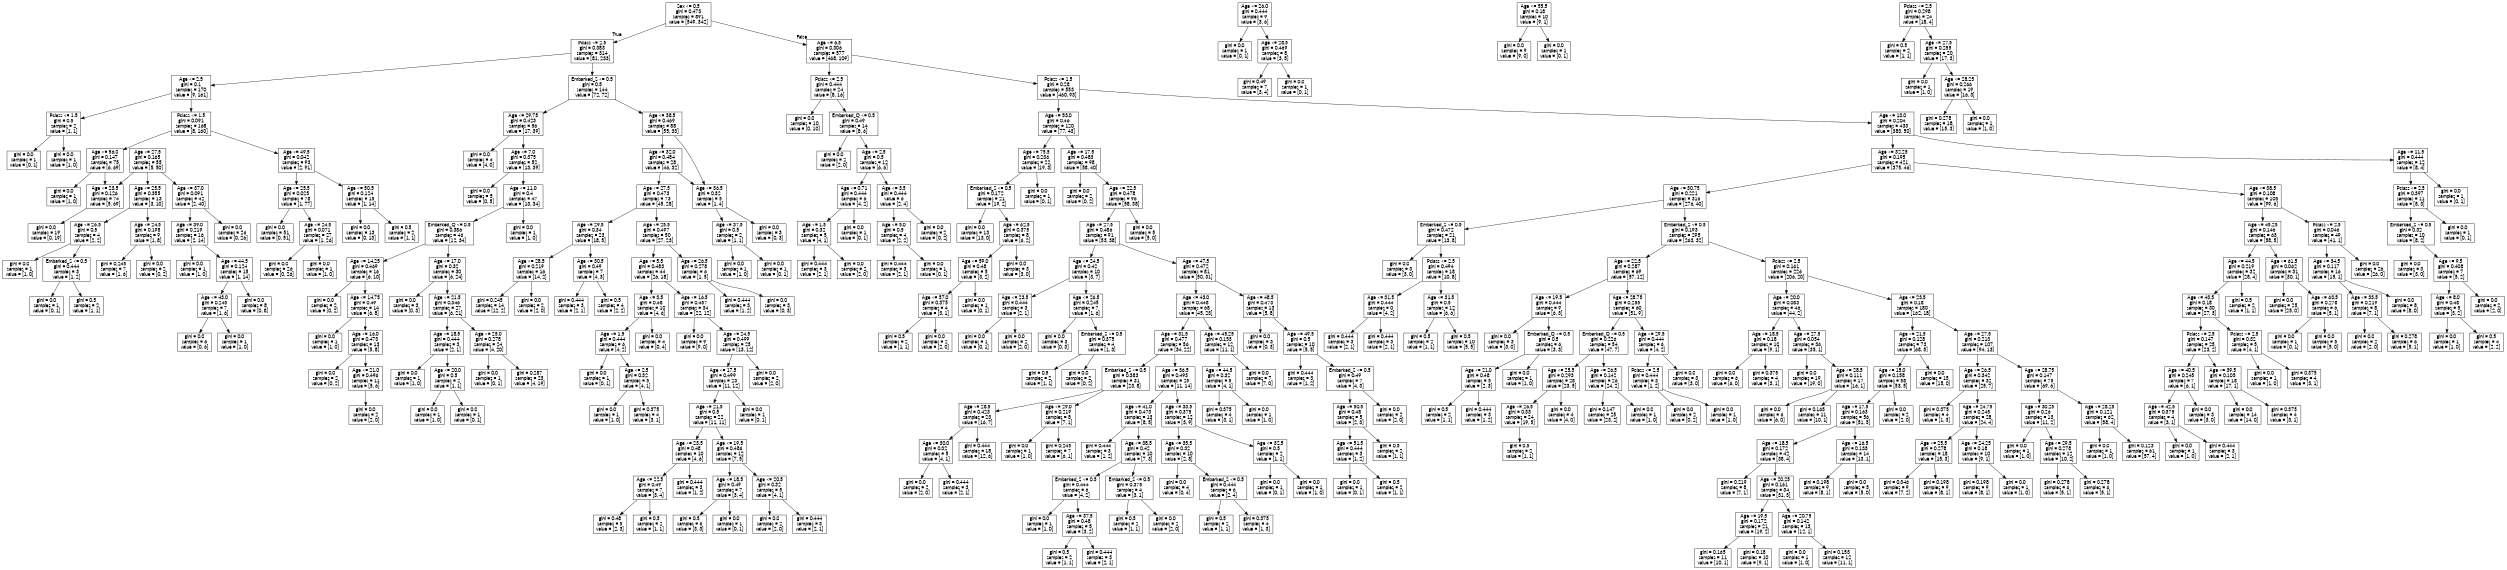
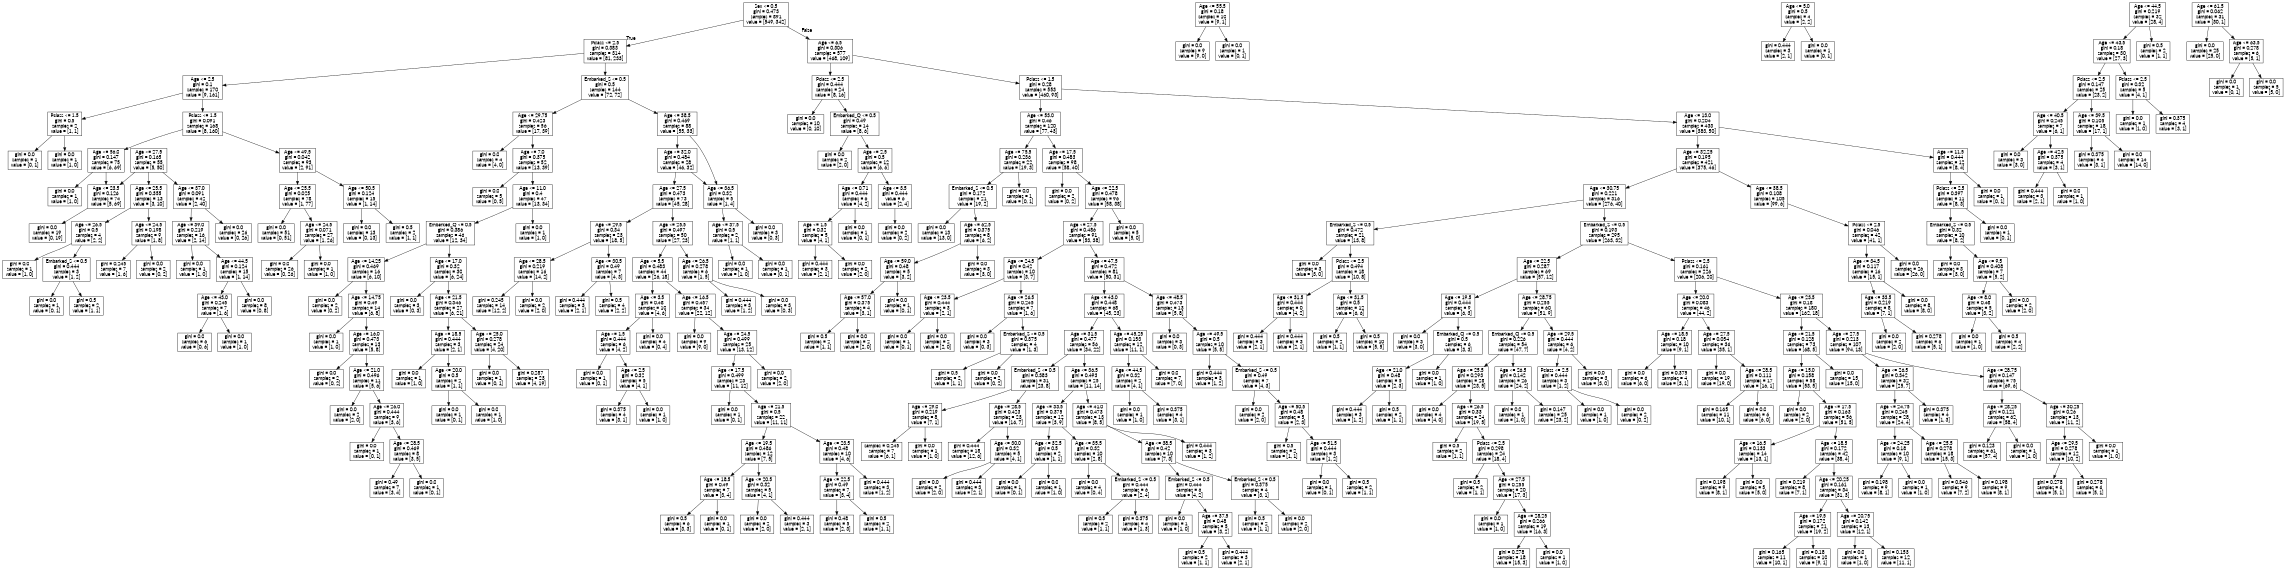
edge "Age <= 3.5 gini = 0.444 value = 6 value = [2, 4]" -> "Age <= 5.0 gini = 0.5 samples = 4 value = [2, 2]": removed
node "Age <= 45.25 gini = 0.146 samples = 63 value = [58, 5]": removed
node "Pclass <= 2.5 gini = 0.046 samples = 49 value = [41, 1]": label "Pclass <= 2.5 gini = 0.046 samples = 49 value = [41, 1]" -> "Pclass <= 2.5 gini = 0.046 samples = 42 value = [41, 1]"
node "Age <= 44.5 gini = 0.32 samples = 5 value = [4, 1]": label "Age <= 44.5 gini = 0.32 samples = 5 value = [4, 1]" -> "Age <= 44.5 gini = 0.32 samples = 2 value = [4, 1]"
edge "Age <= 21.0 gini = 0.496 samples = 11 value = [5, 6]" -> "Age <= 26.0 gini = 0.444 samples = 9 value = [3, 6]": added
edge "Age <= 26.5 gini = 0.33 samples = 24 value = [19, 5]" -> "Pclass <= 2.5 gini = 0.298 samples = 24 value = [18, 4]": added
node "gini = 0.245 samples = 7 value = [6, 1]": label "gini = 0.245 samples = 7 value = [6, 1]" -> "samples = 0.245 samples = 7 value = [6, 1]"
